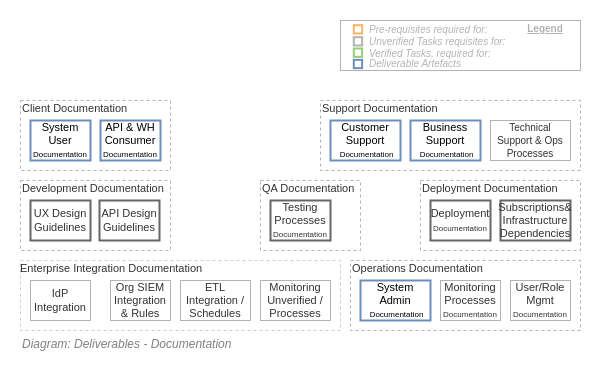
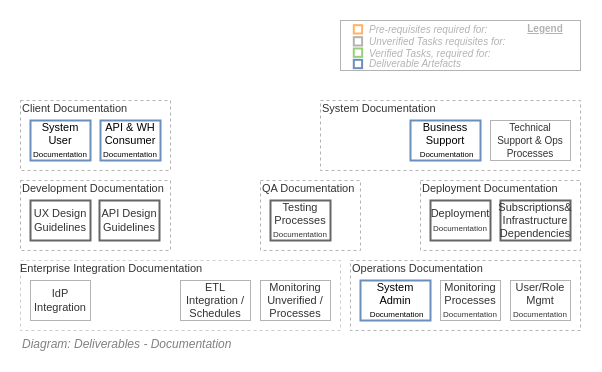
node "Support Documentation": label "Support Documentation" -> "System Documentation"
node "Customer Support Documentation": removed
node "Org SIEMIntegration & Rules": removed
